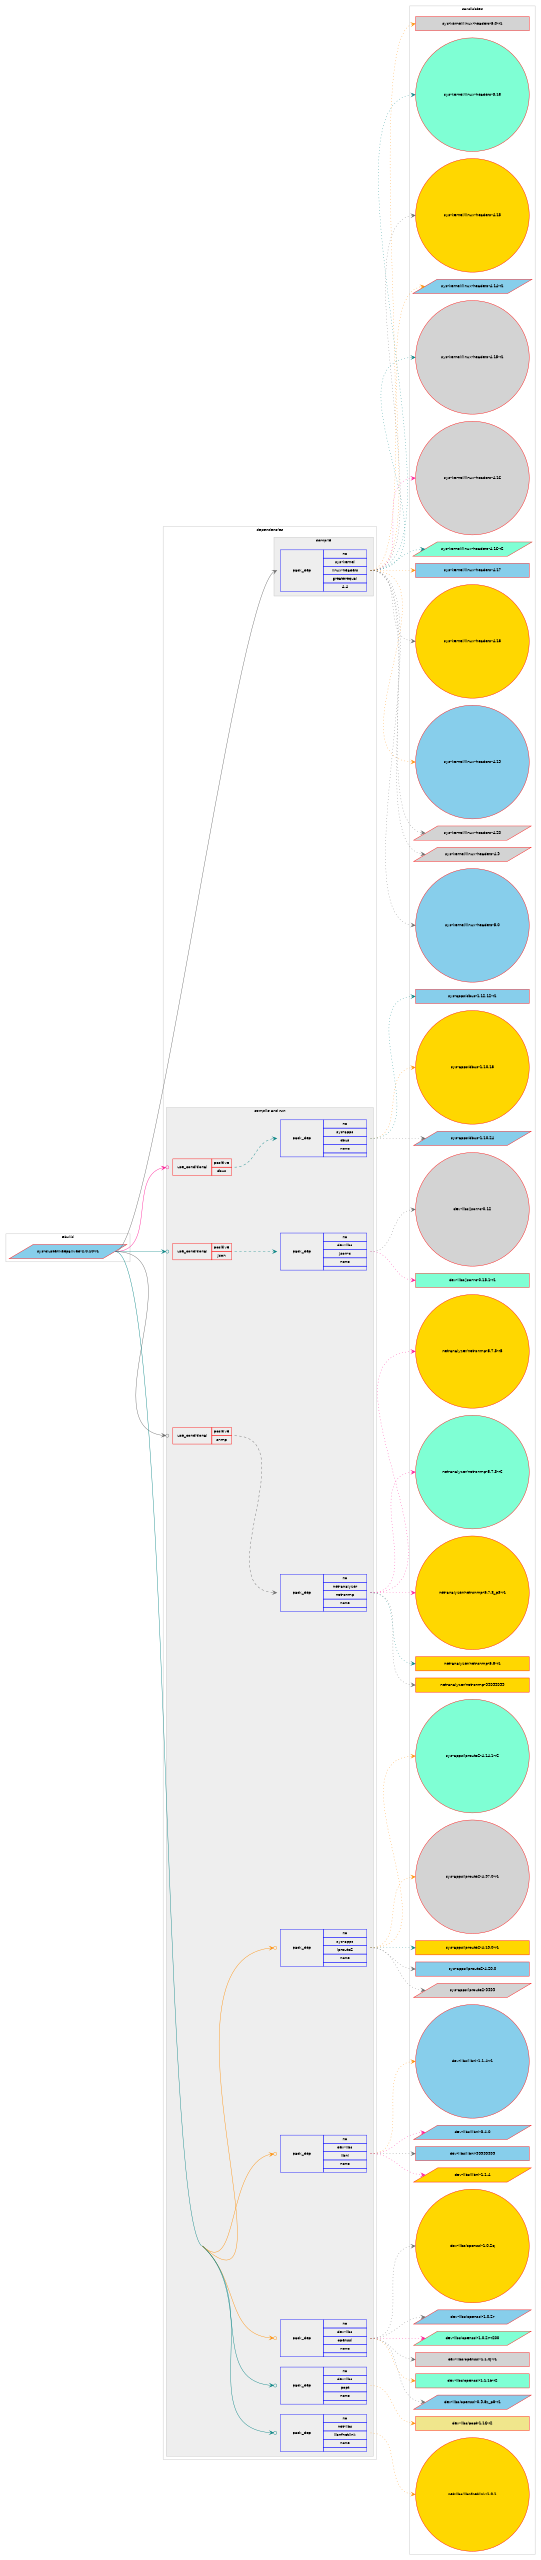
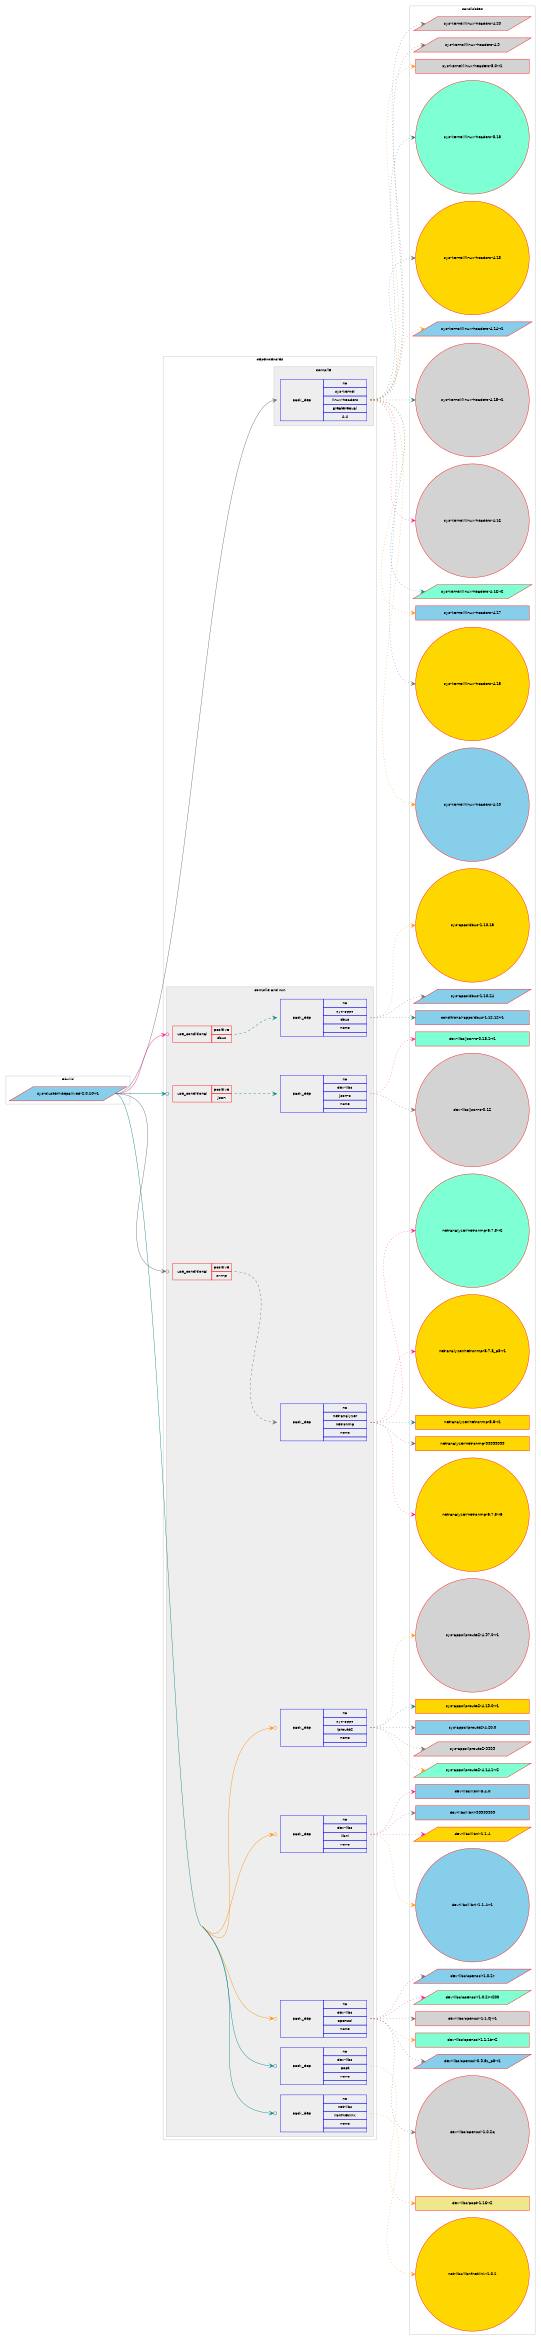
node "sys-kernel/linux-headers-5.0": removed
node "sys-apps/dbus-1.12.12-r1": label "sys-apps/dbus-1.12.12-r1" -> "conditional-apps/dbus-1.12.12-r1"
node "sys-apps/iproute2-4.14.1-r2": shape circle -> parallelogram
node "dev-libs/libnl-3.4.0": shape parallelogram -> box
node "dev-libs/openssl-1.0.2q": fillcolor gold -> lightgrey
